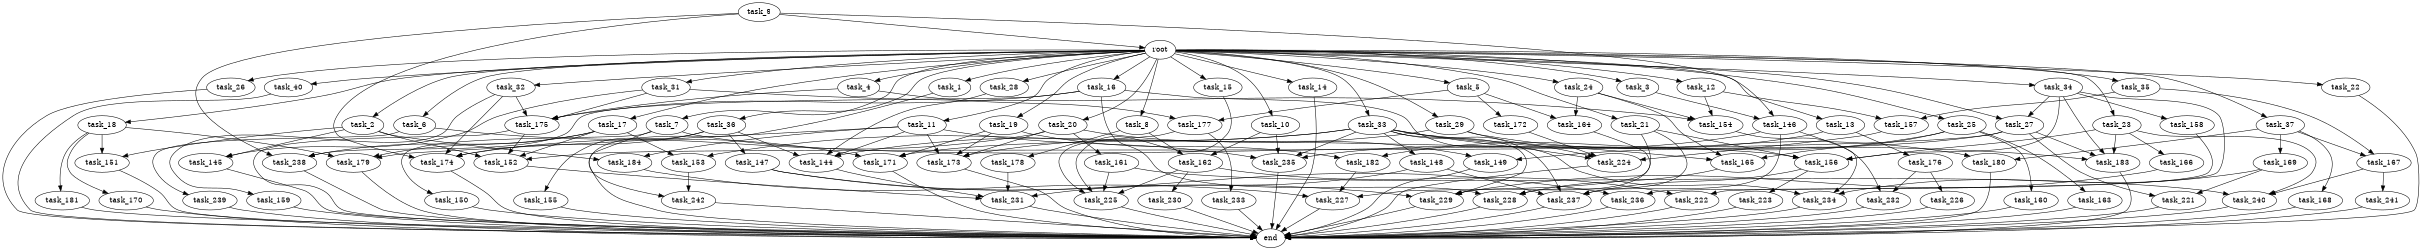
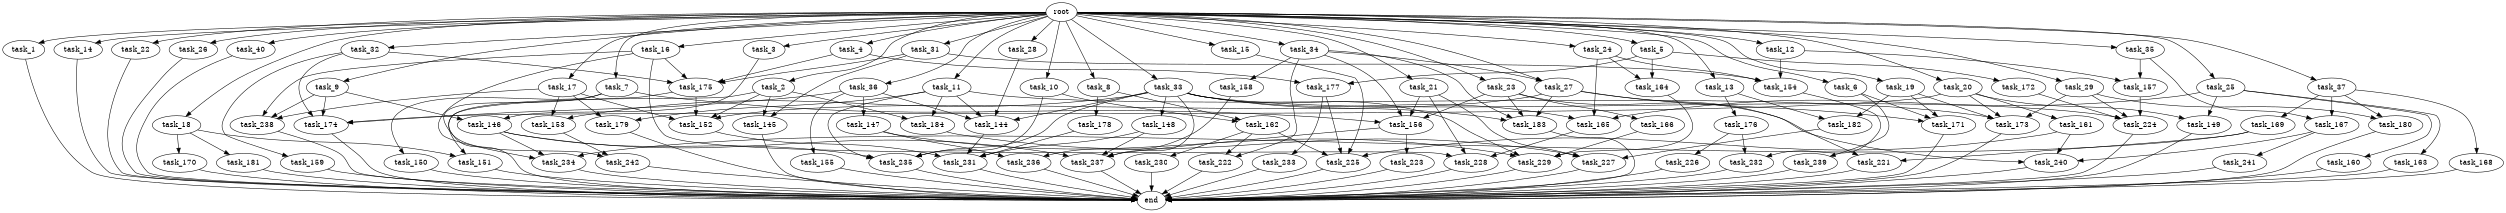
edge "task_9" -> "root": reversed
edge "task_18" -> "task_179": removed
